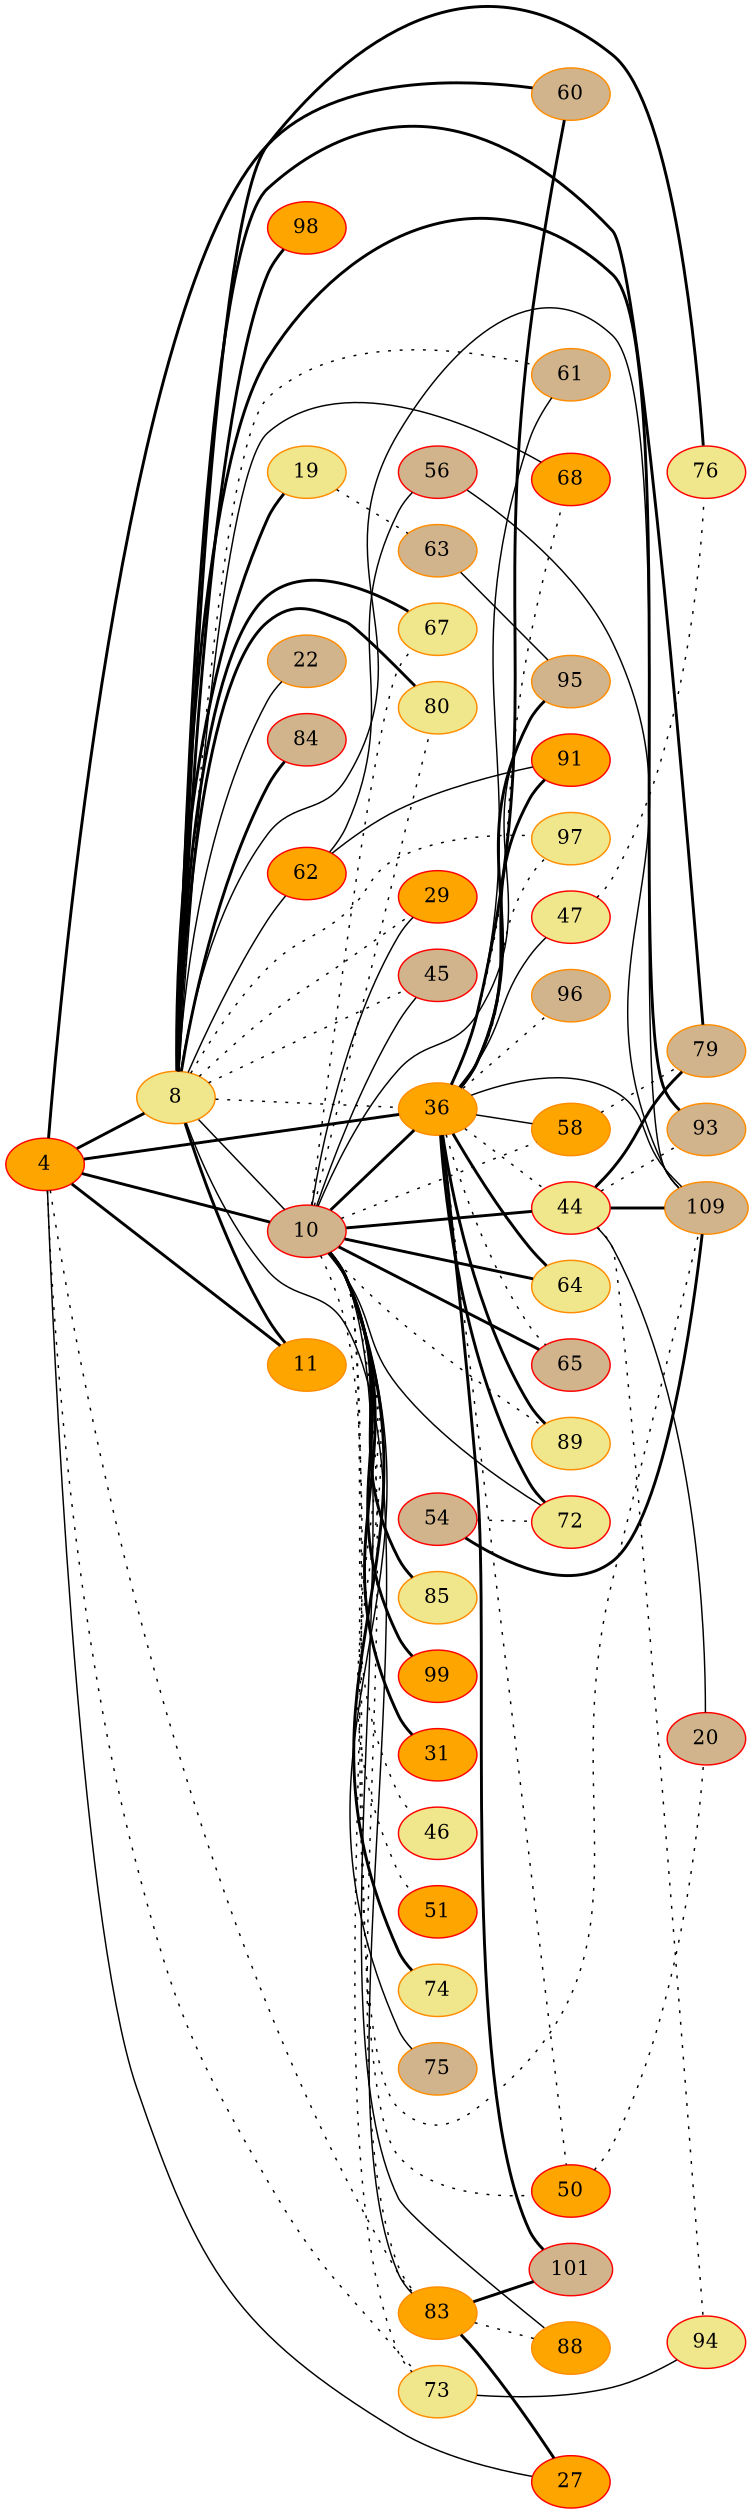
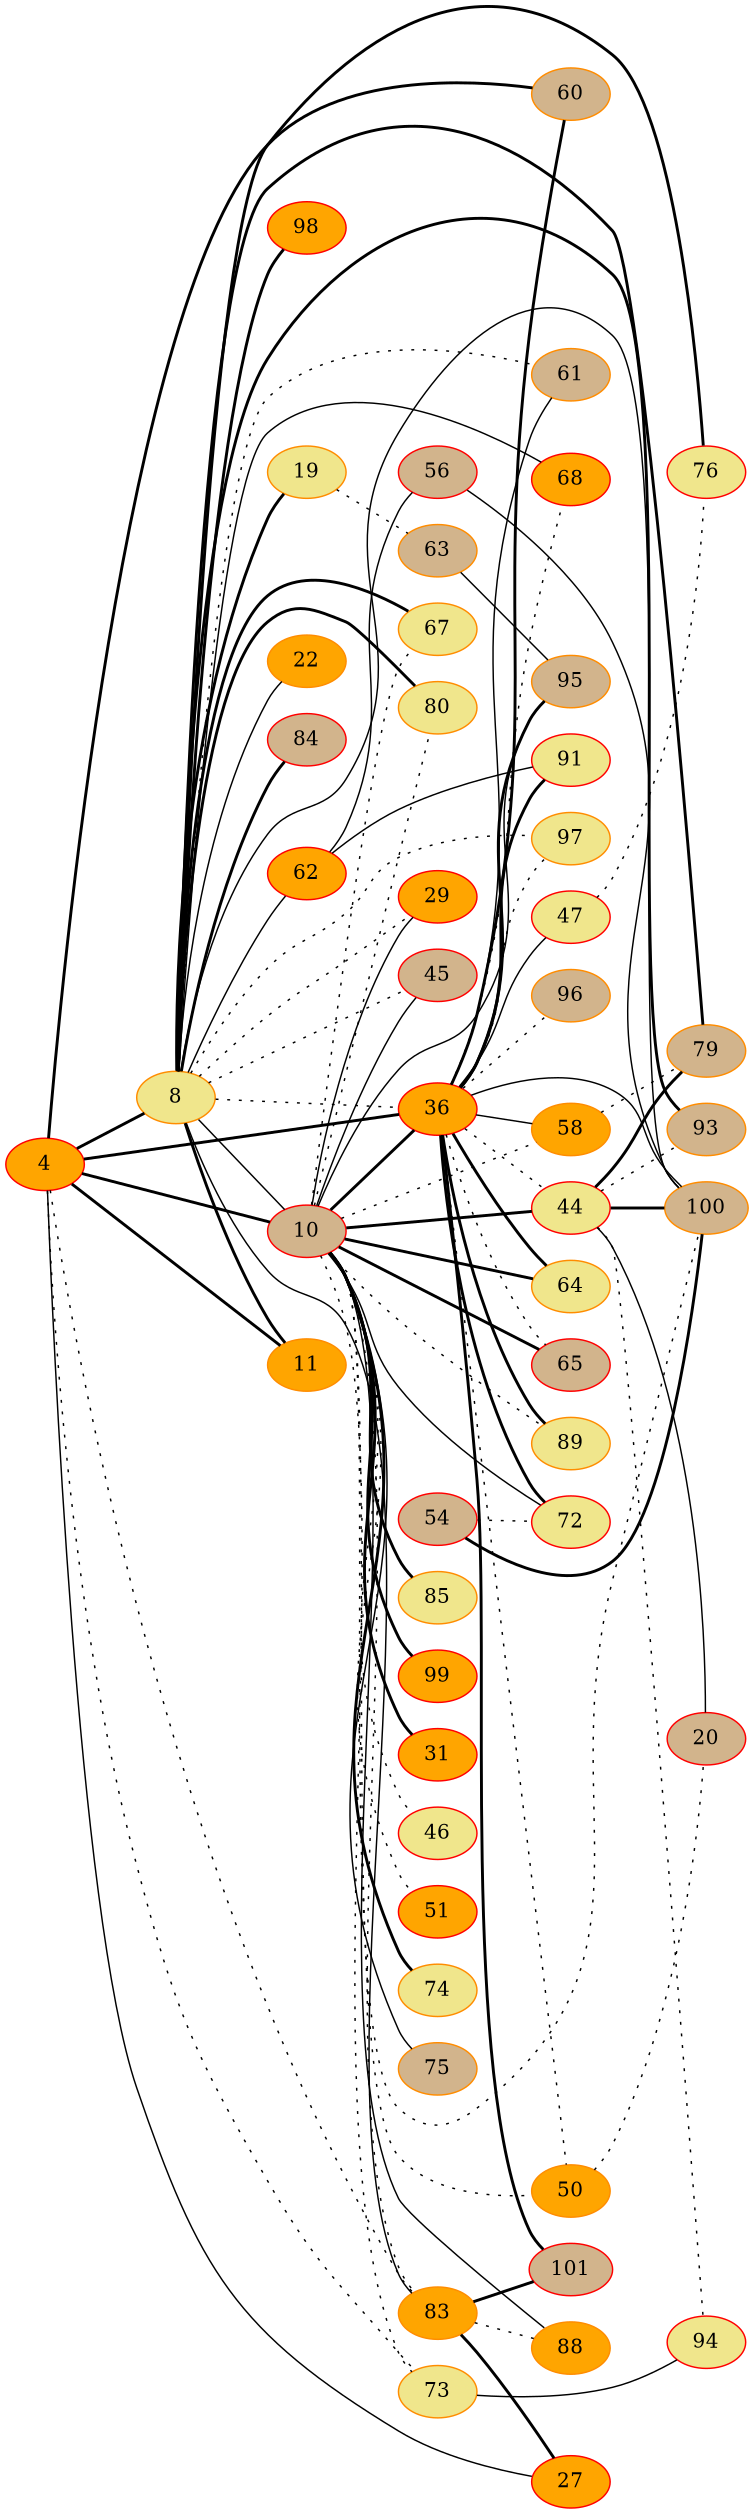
node "22": fillcolor tan -> orange
node "91": fillcolor orange -> khaki
node "36": color darkorange -> red
node "109": label "109" -> "100"
node "50": color red -> darkorange
